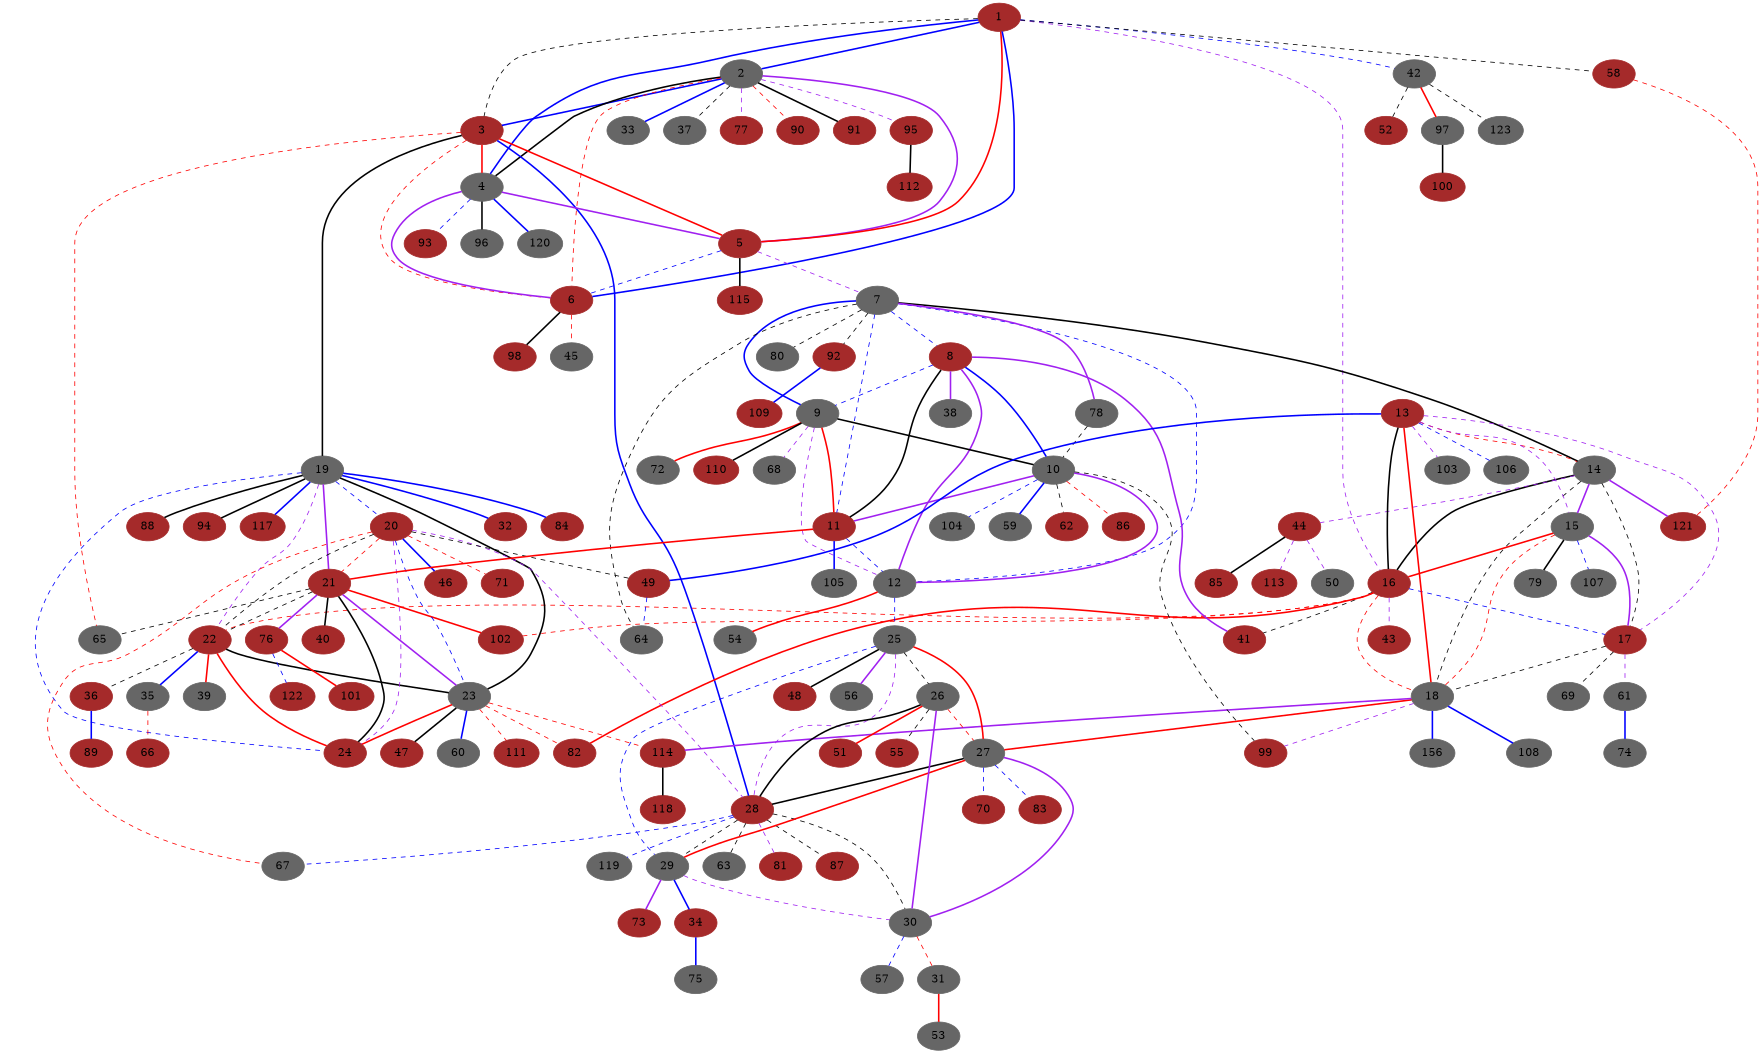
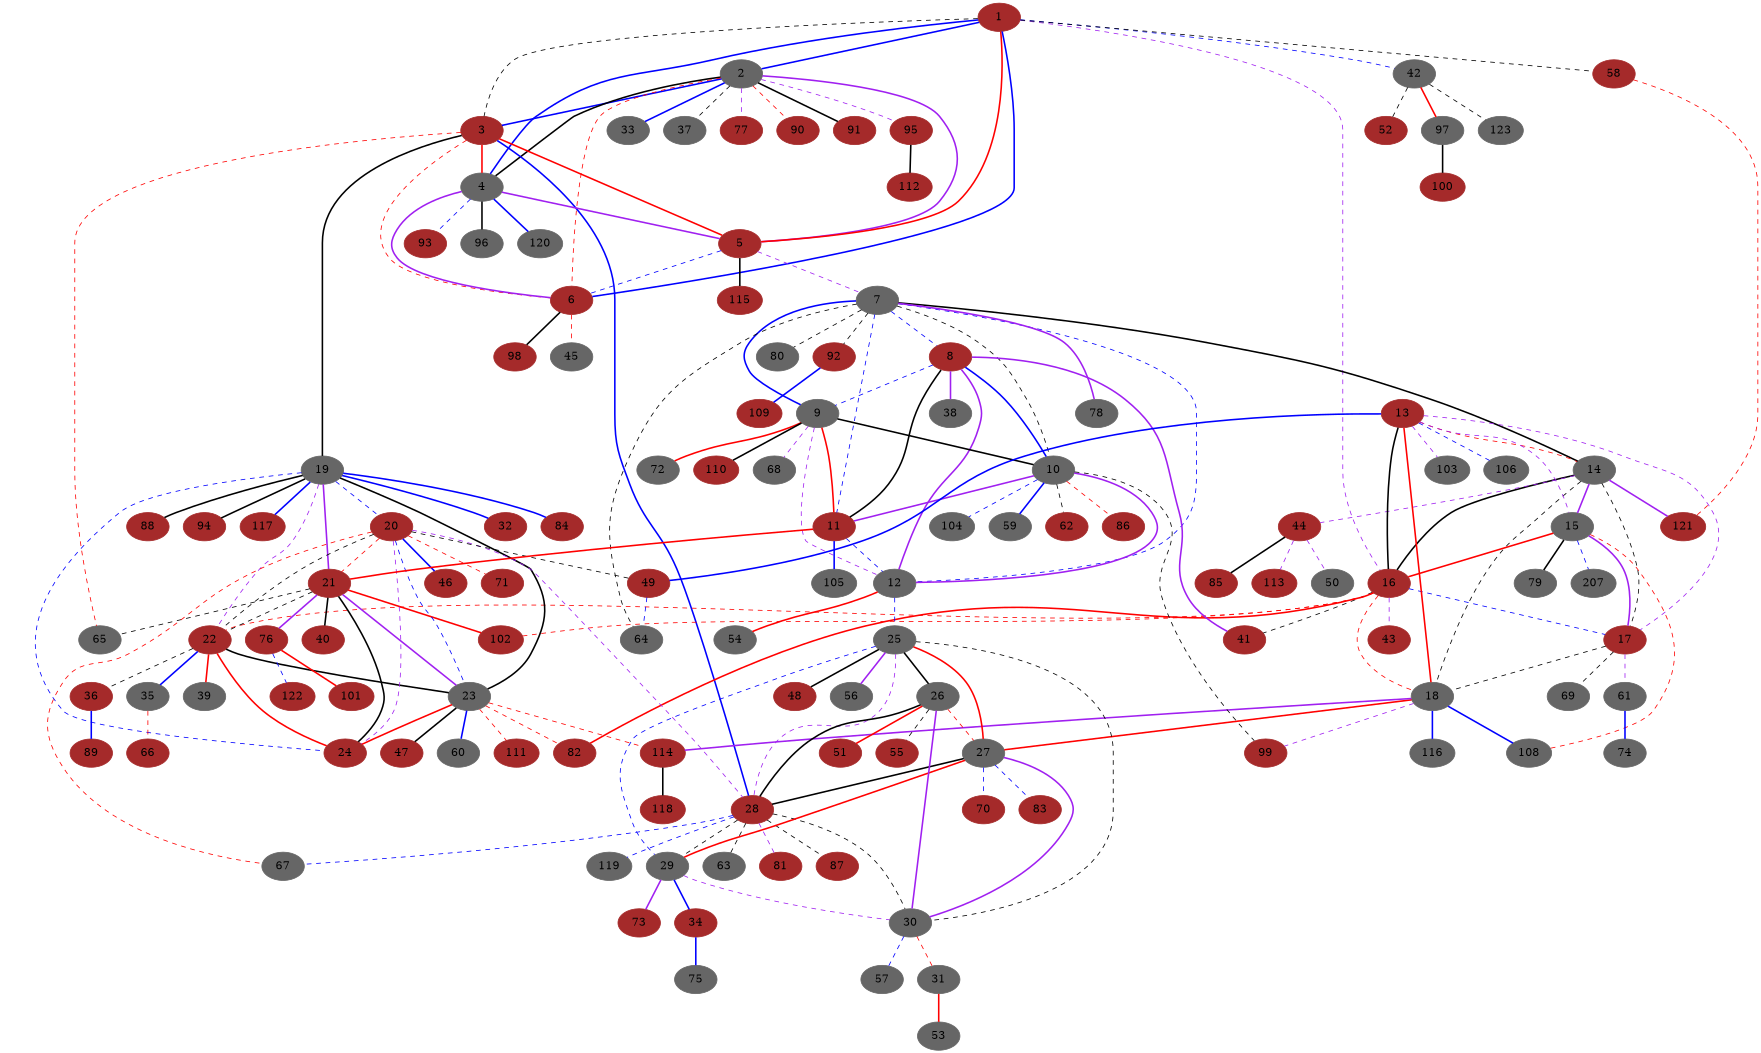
edge "78" -- "10": now "7" -- "10"
node "107": label "107" -> "207"
edge "15" -- "18": now "15" -- "108"
edge "25" -- "26": style dashed -> bold
node "156": label "156" -> "116"
edge "25" -- "30": added
